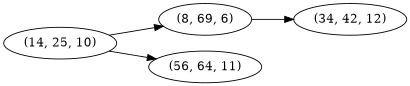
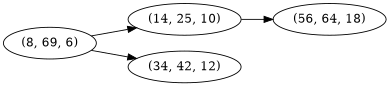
edge "(14, 25, 10)" -> "(8, 69, 6)": reversed
node "(56, 64, 11)": label "(56, 64, 11)" -> "(56, 64, 18)"
